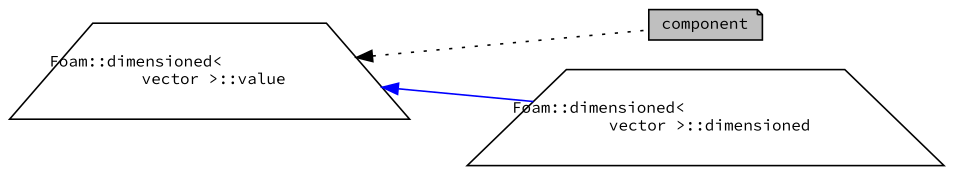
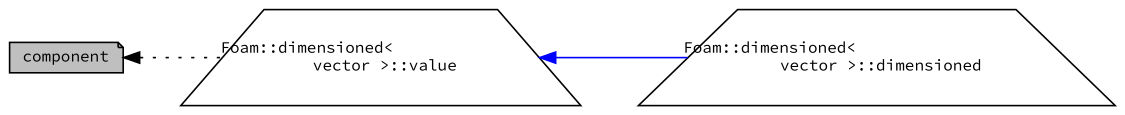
edge "component" -> "Foam::dimensioned< vector >::value": reversed
